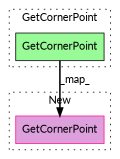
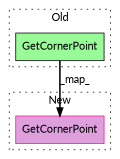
cluster "GetCornerPoint": label "GetCornerPoint" -> "Old"
